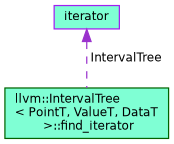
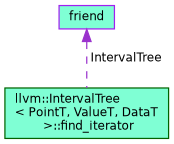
node "iterator": label "iterator" -> "friend"
